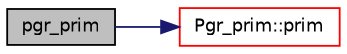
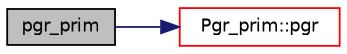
node "Pgr_prim::prim": label "Pgr_prim::prim" -> "Pgr_prim::pgr"
